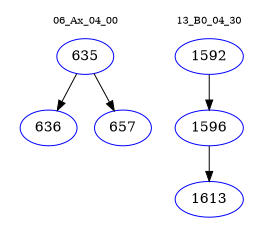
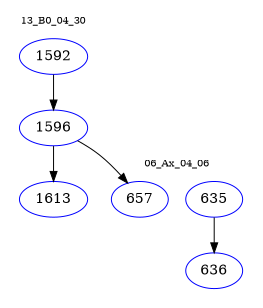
cluster "06_Ax_04_00": label "06_Ax_04_00" -> "06_Ax_04_06"
edge "635" -> "657": now "1596" -> "657"
